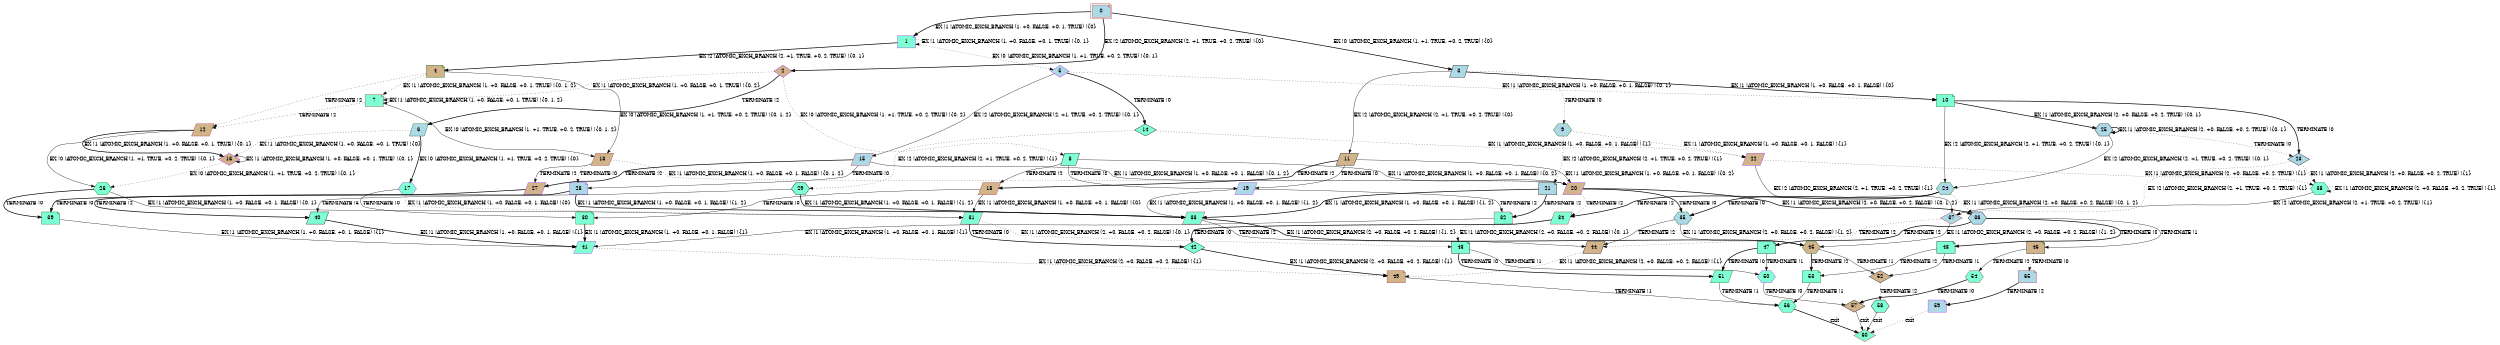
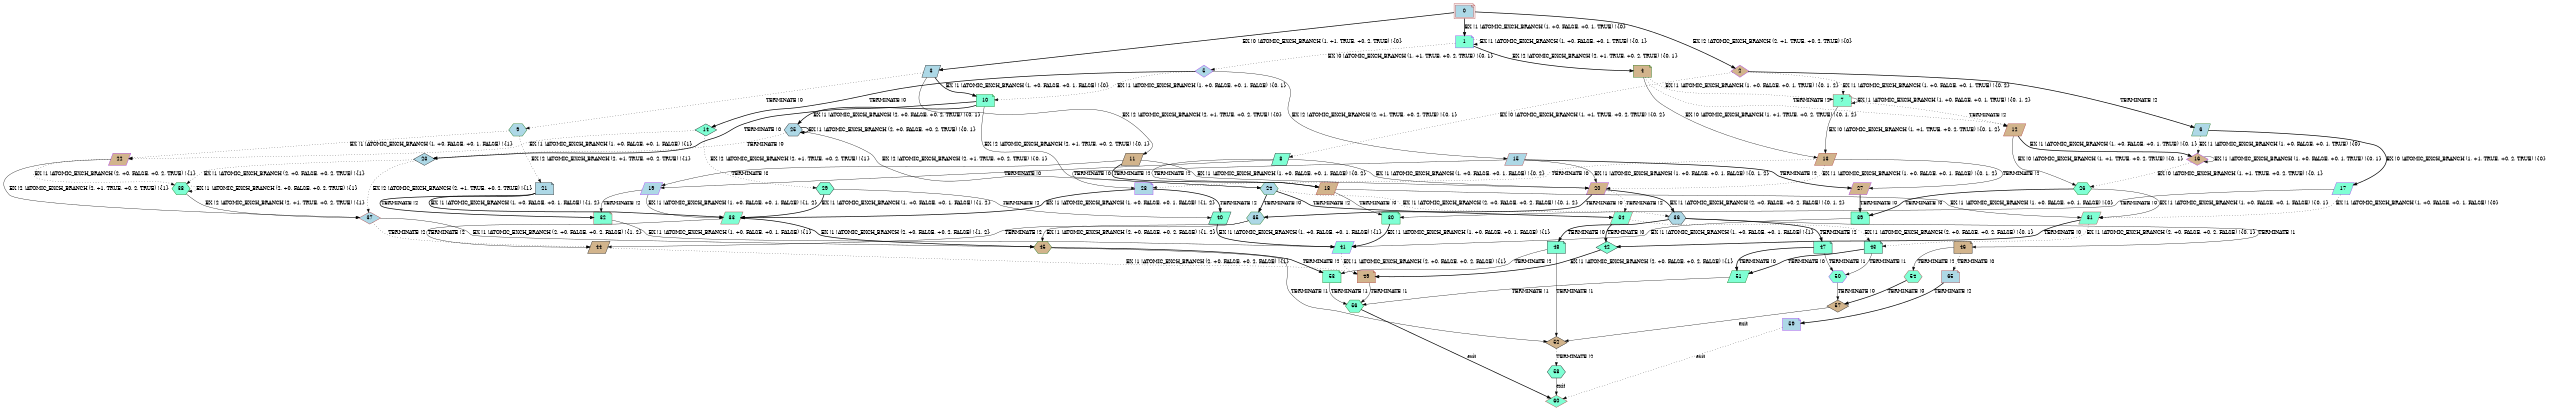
node "17": shape hexagon -> parallelogram
edge "29" -> "40": label "TERMINATE !5" -> "TERMINATE !2"
edge "57" -> "60": now "57" -> "52"
